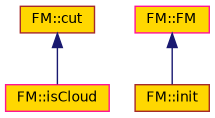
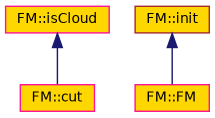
node "FM::cut": color brown -> deeppink
edge "FM::isCloud" -> "FM::cut": reversed
edge "FM::init" -> "FM::FM": reversed
